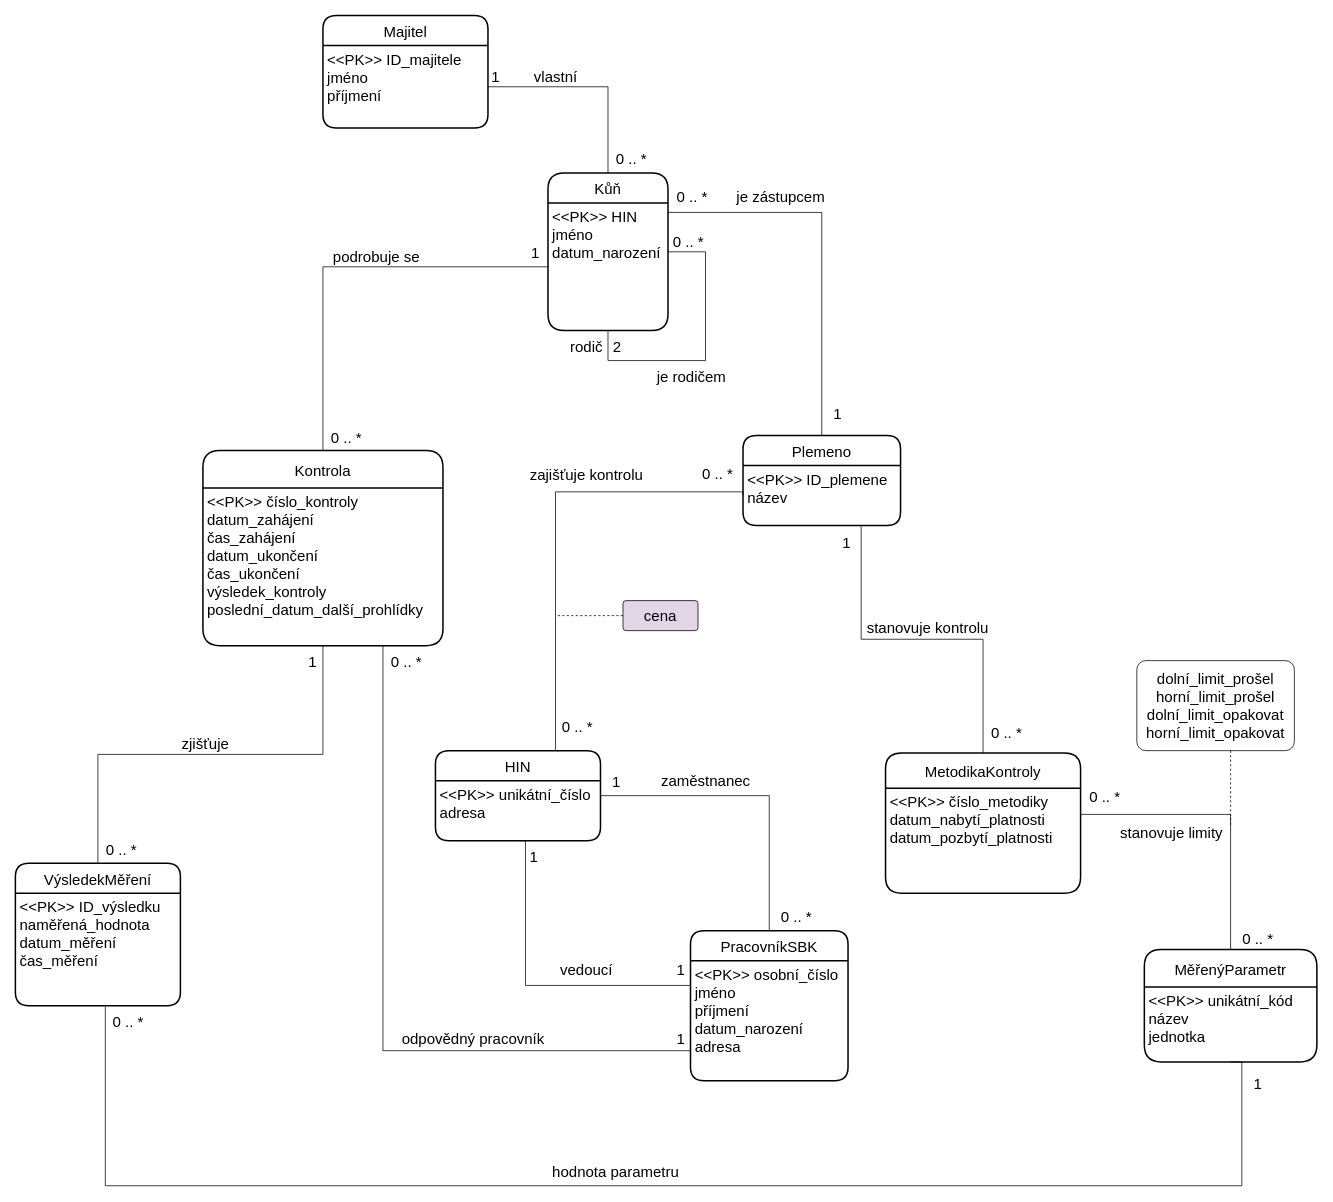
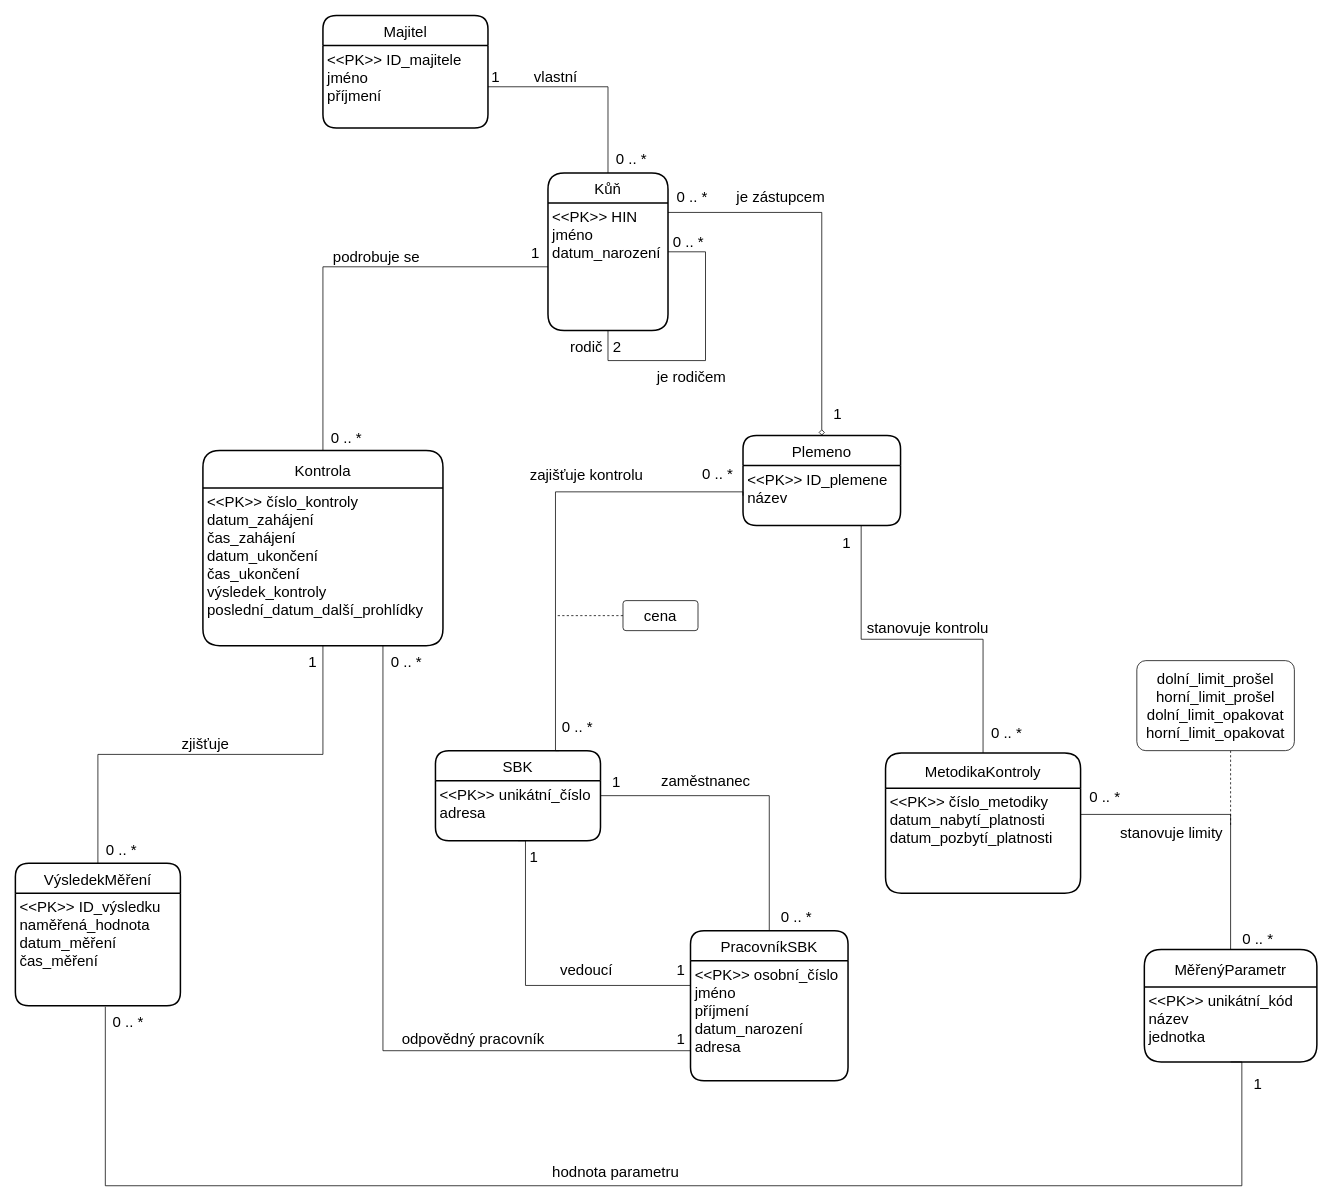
edge "Kůň" -- "Plemeno": arrowhead none -> diamond
node "cena": fillcolor #e1d5e7 -> #ffffff
node "HIN": label "HIN" -> "SBK"
